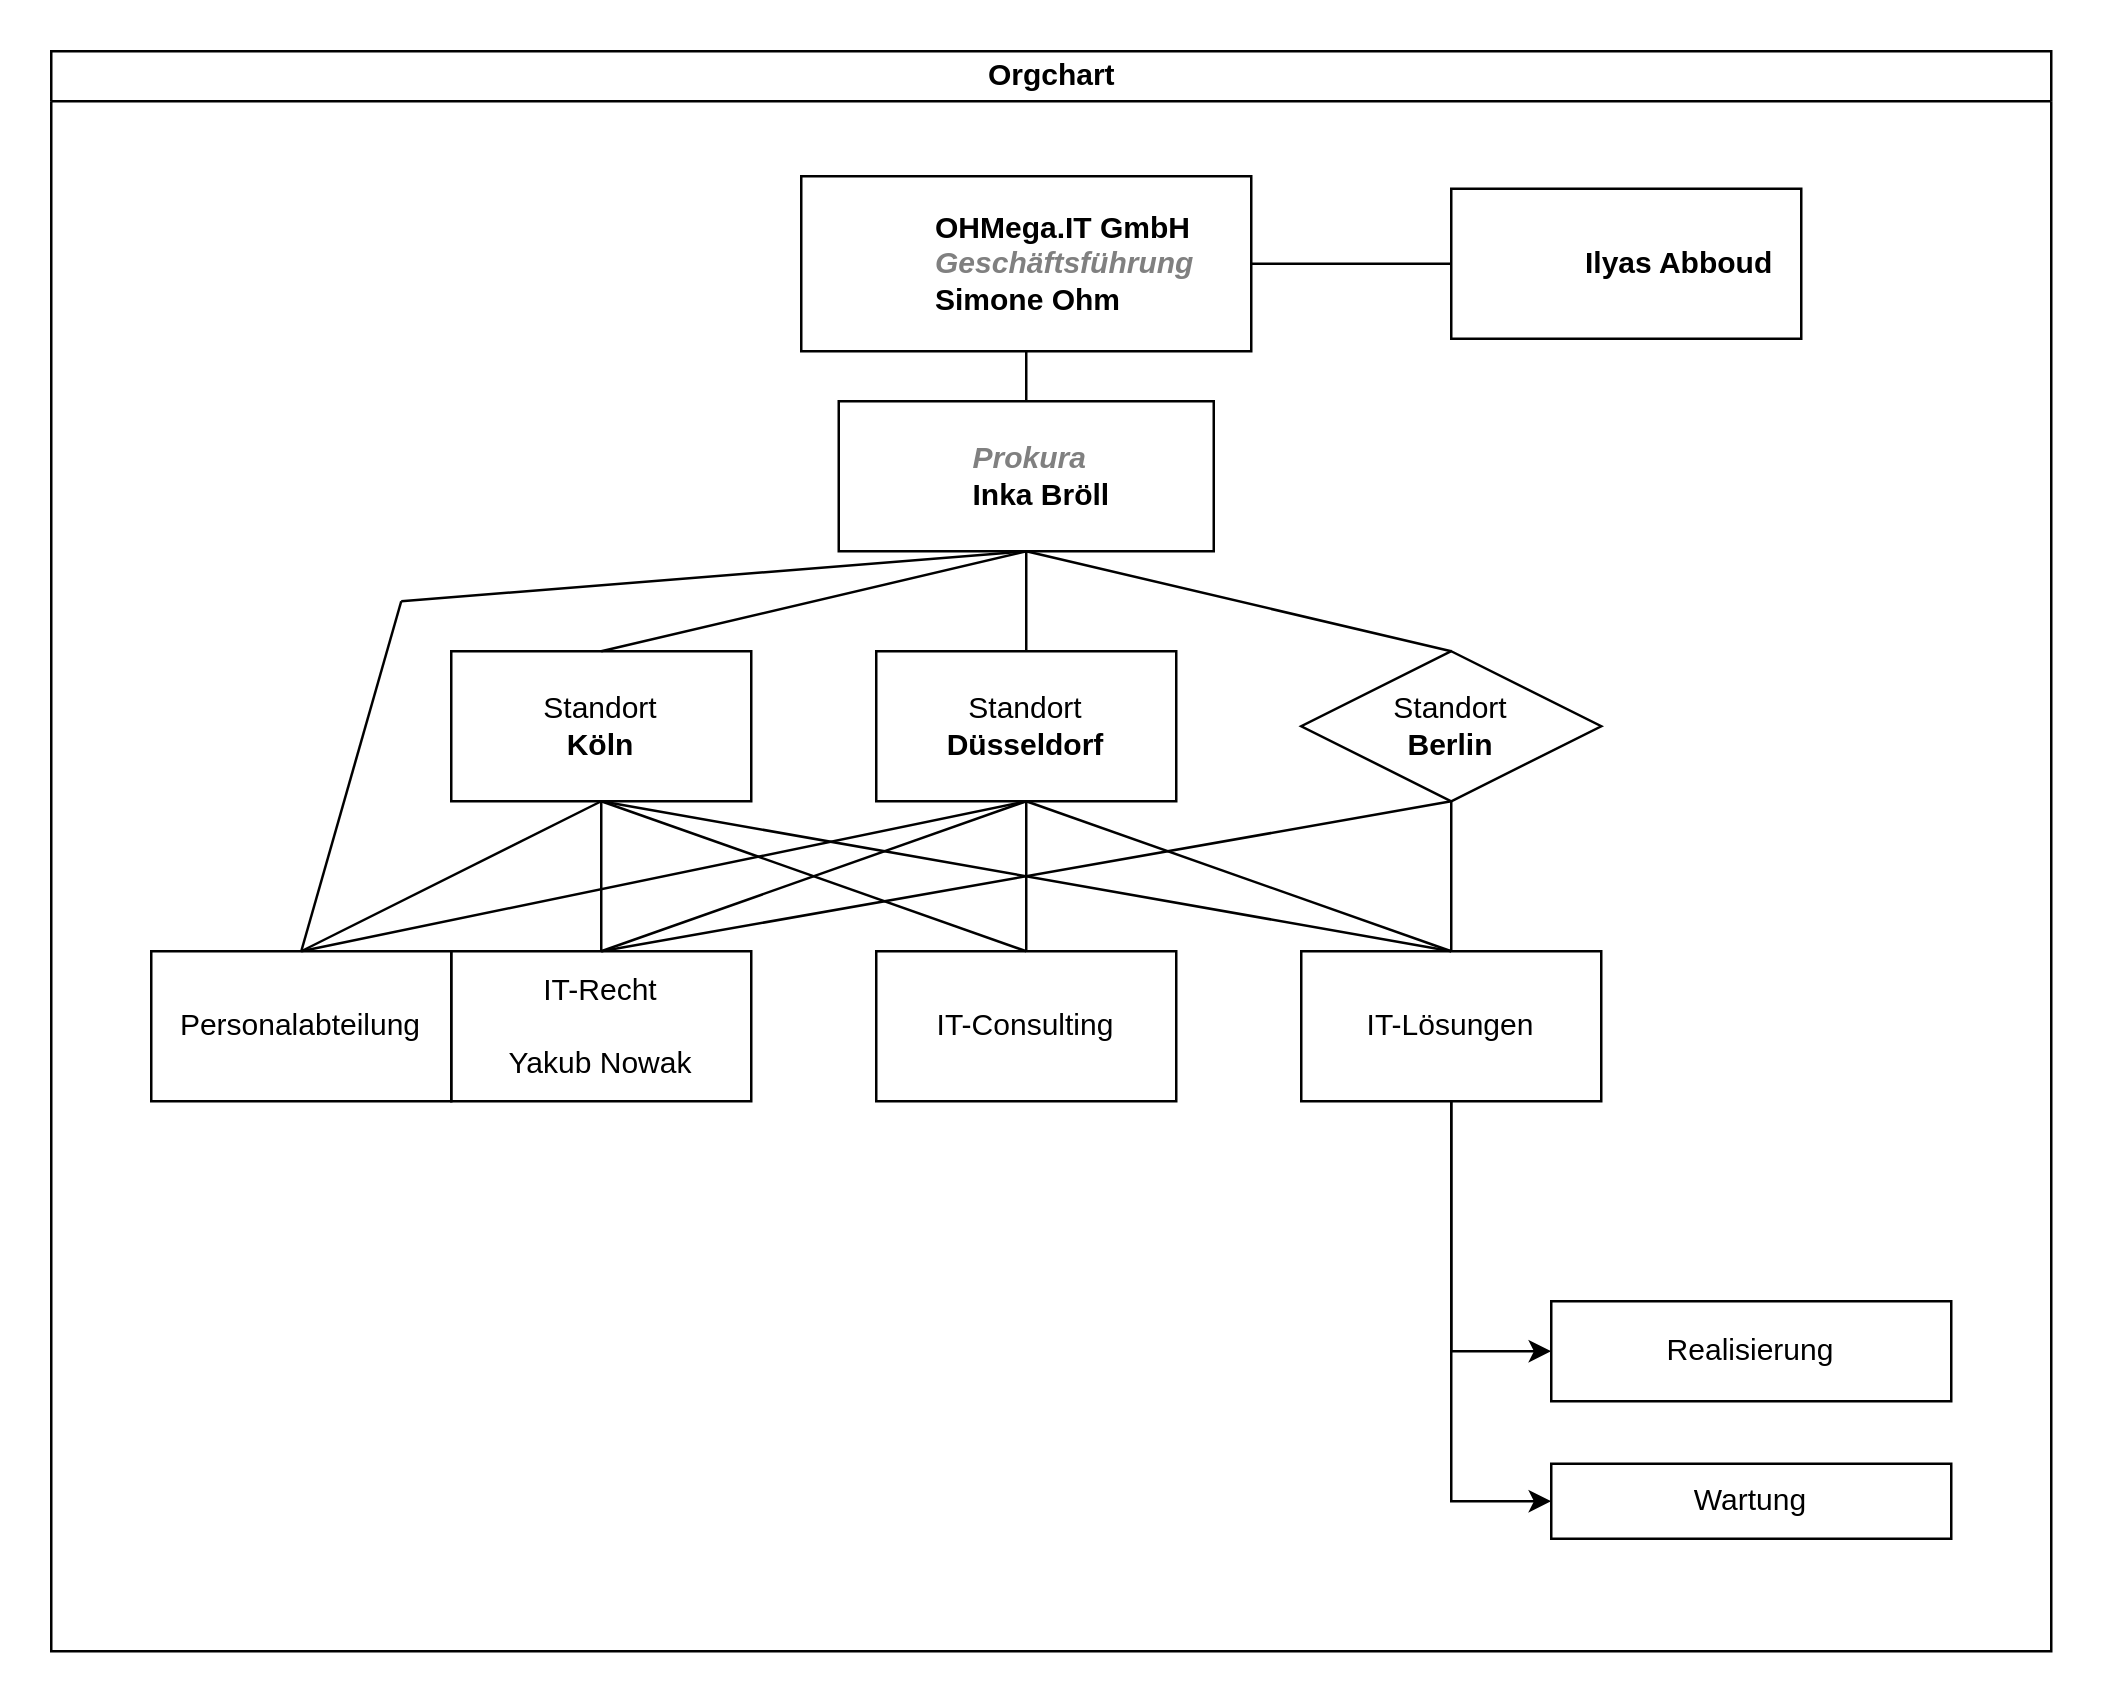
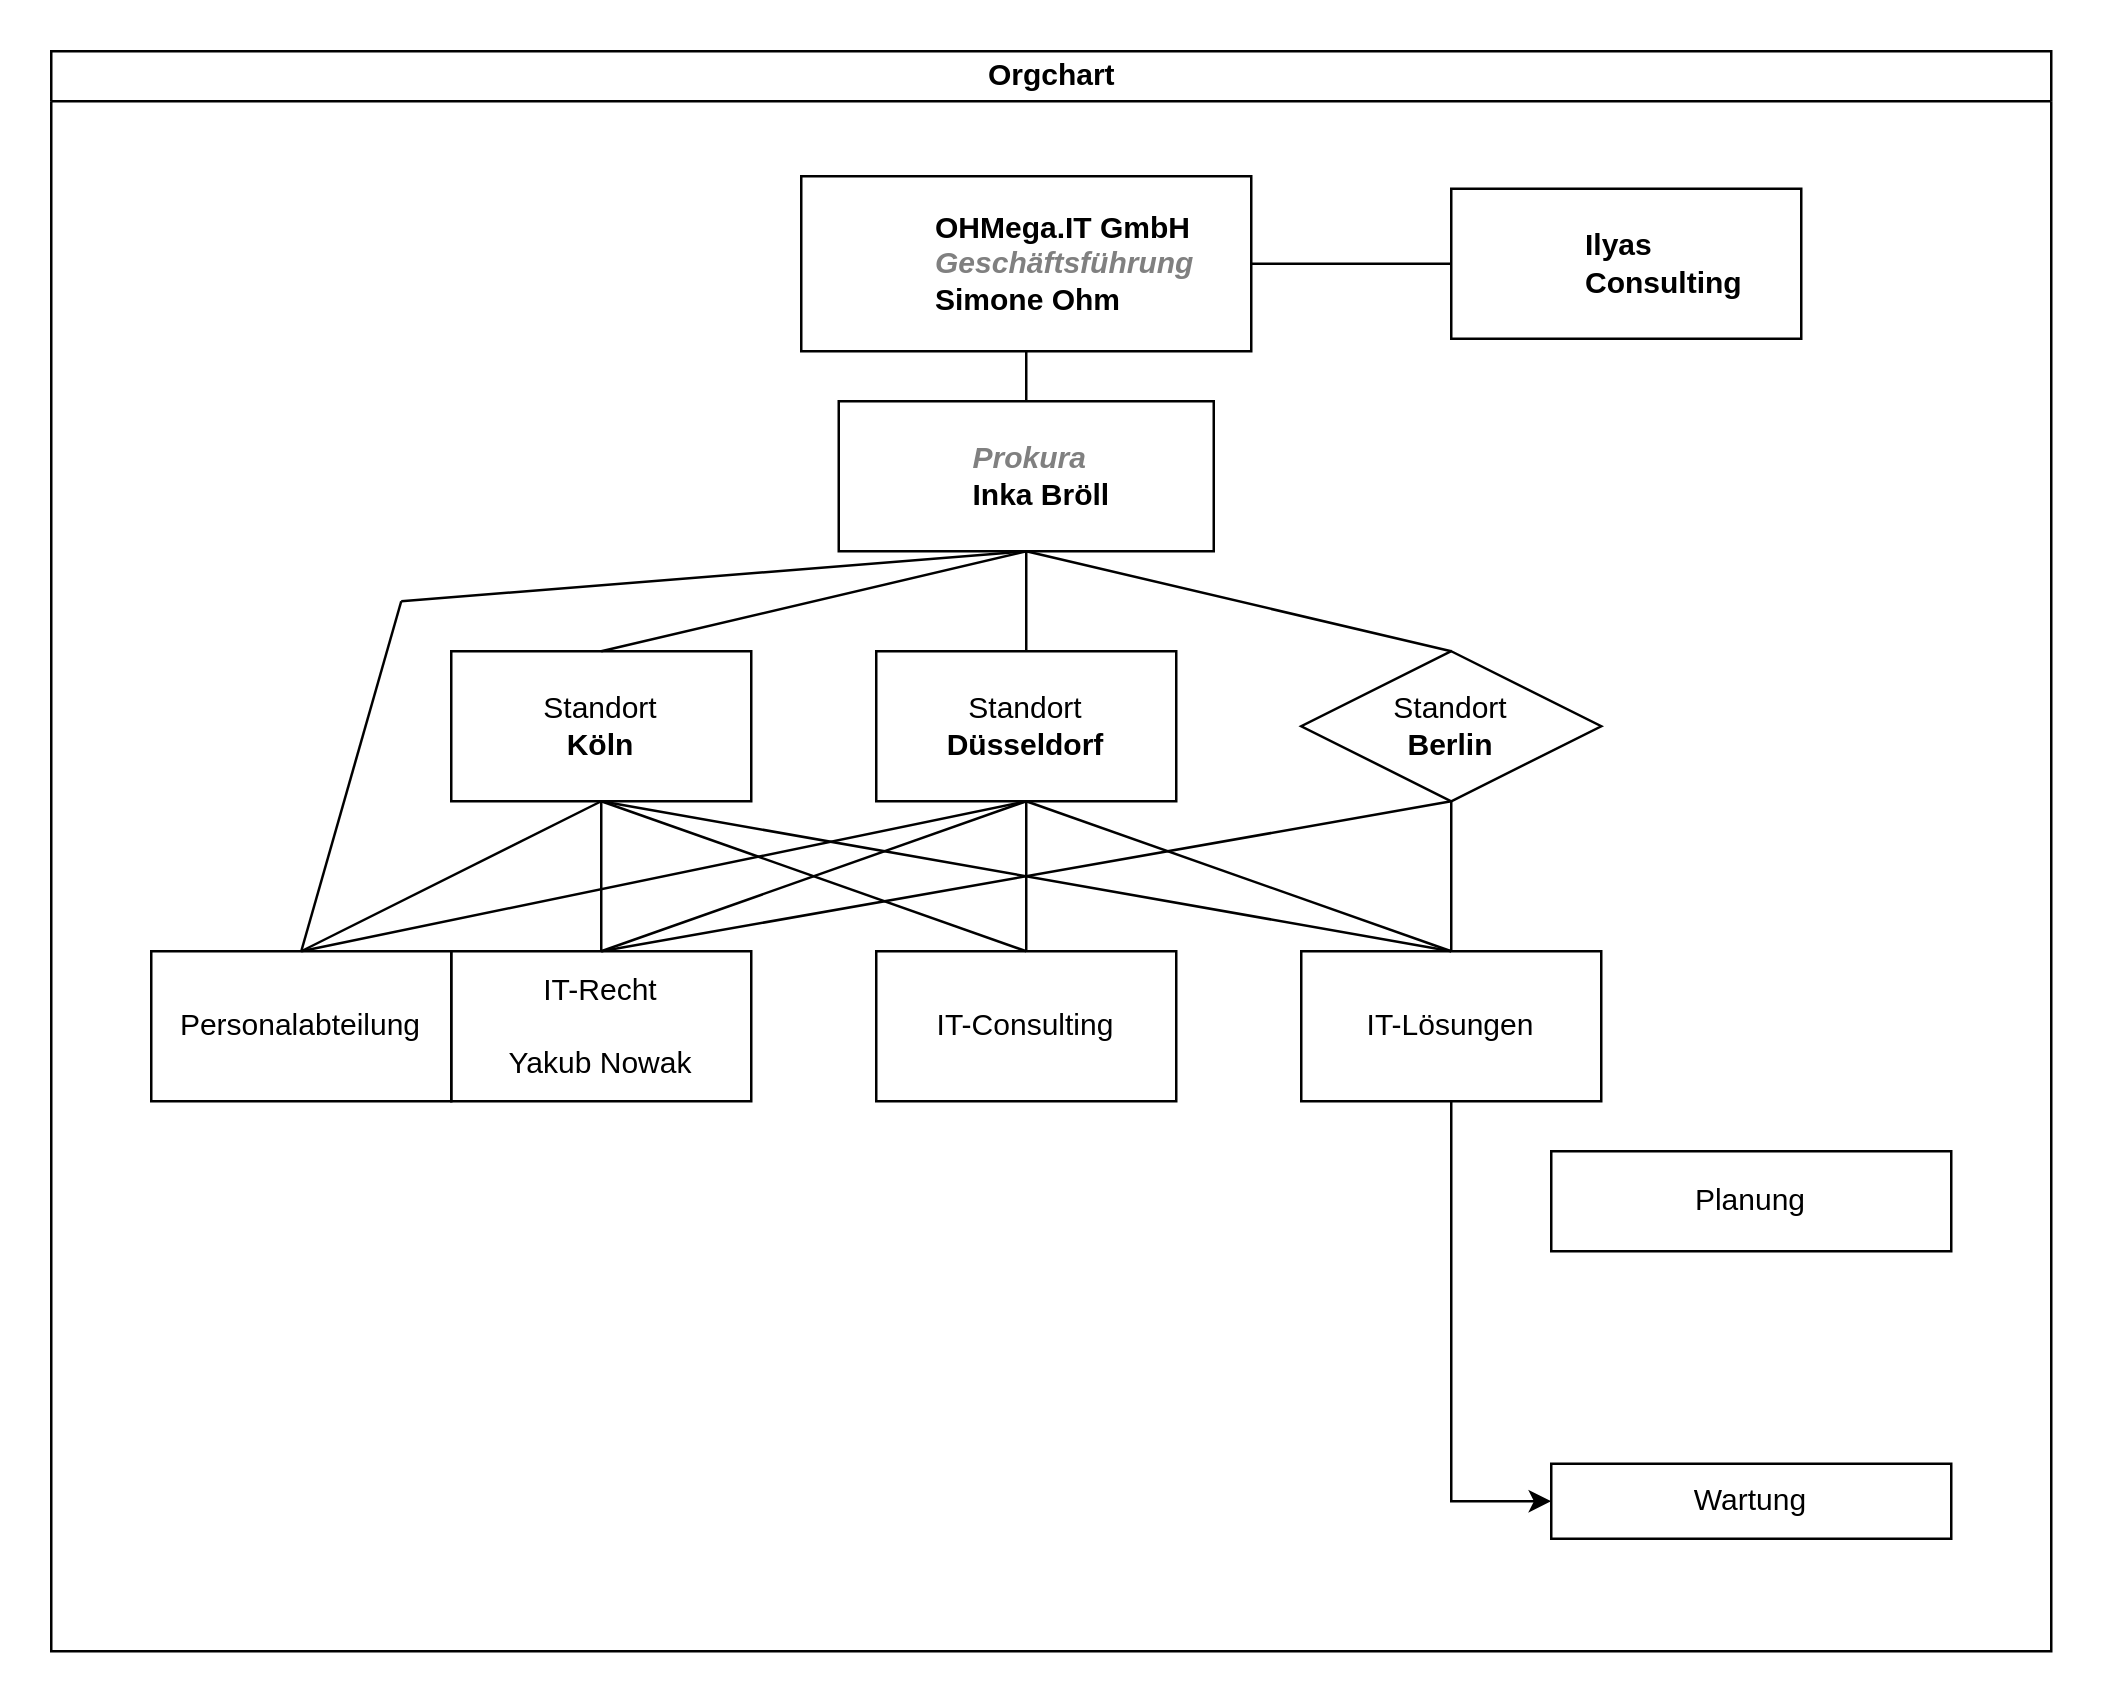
node "Ilyas Abboud": label "Ilyas Abboud" -> "Ilyas Consulting"
node "Planung": added
edge "IT-Lösungen" -> "Realisierung": removed
node "Realisierung": removed
